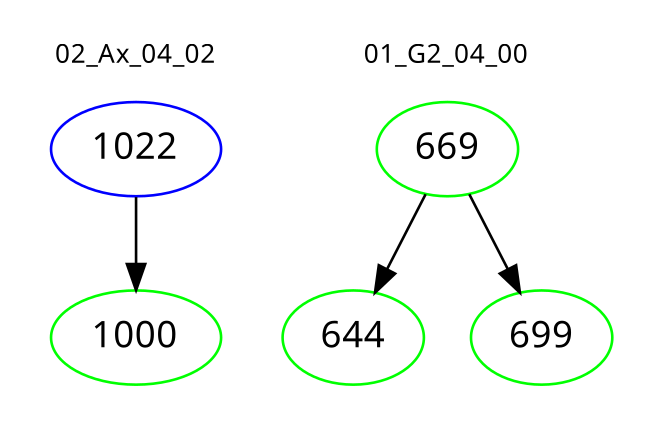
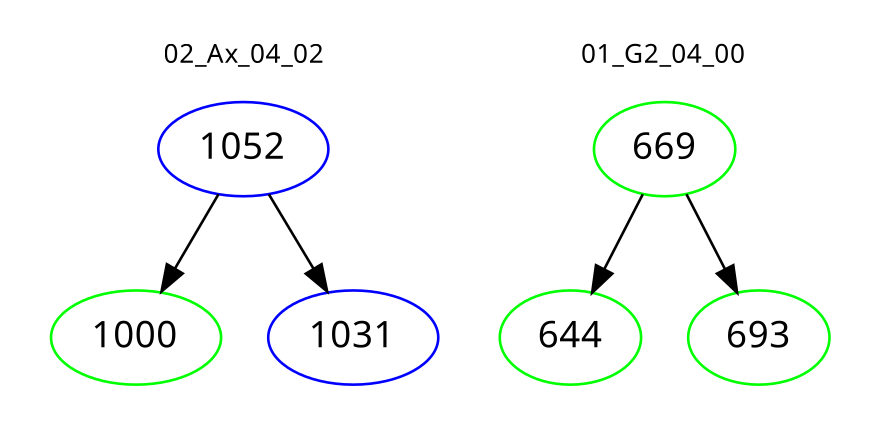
node "1022": label "1022" -> "1052"
node "1031": added
node "699": label "699" -> "693"
